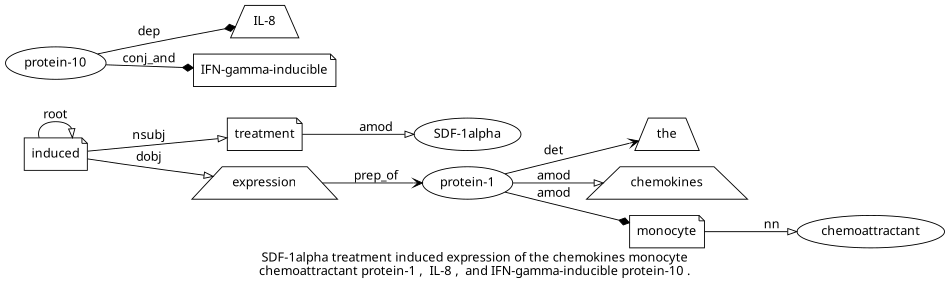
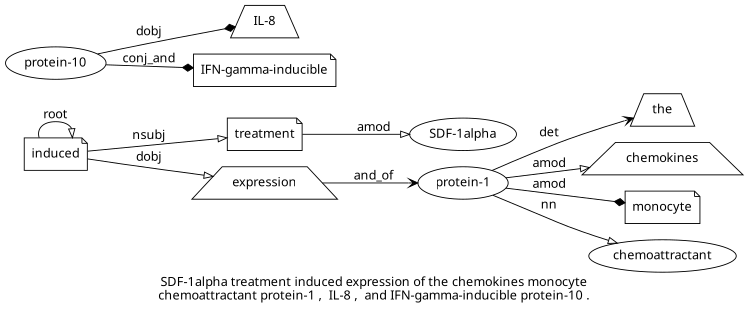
edge "protein-10" -> "IL-8": label "dep" -> "dobj"
edge "expression" -> "protein-1": label "prep_of" -> "and_of"
edge "monocyte" -> "chemoattractant": now "protein-1" -> "chemoattractant"
